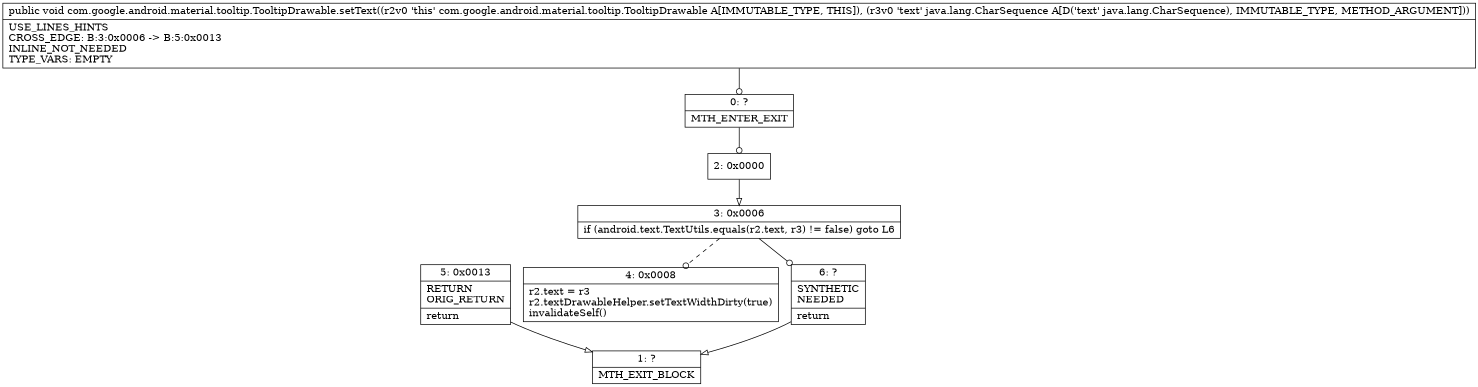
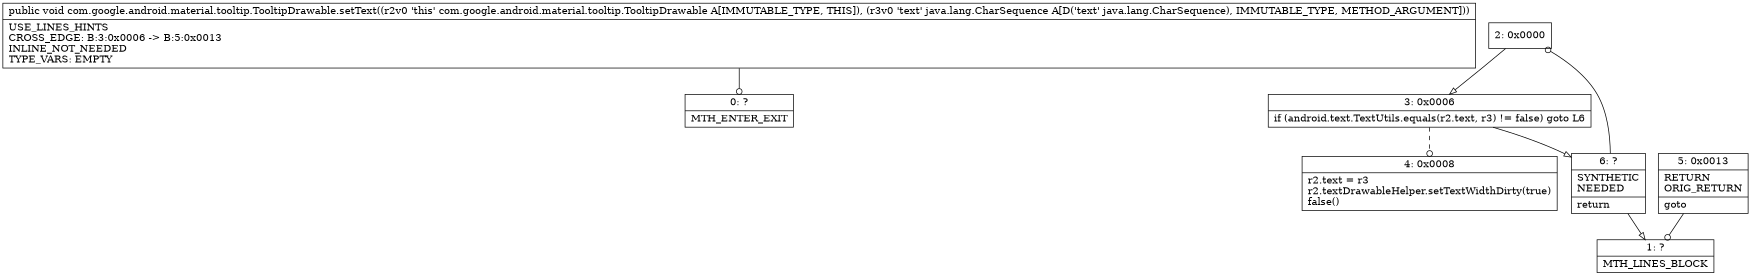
edge "0: ?" -> "2: 0x0000": now "6: ?" -> "2: 0x0000"
edge "3: 0x0006" -> "6: ?": arrowhead odot -> onormal
node "4: 0x0008": text "invalidateSelf()" -> "false()"
node "5: 0x0013": text "return" -> "goto"
edge "5: 0x0013" -> "1: ?": arrowhead onormal -> odot
node "1: ?": text "MTH_EXIT_BLOCK" -> "MTH_LINES_BLOCK"
